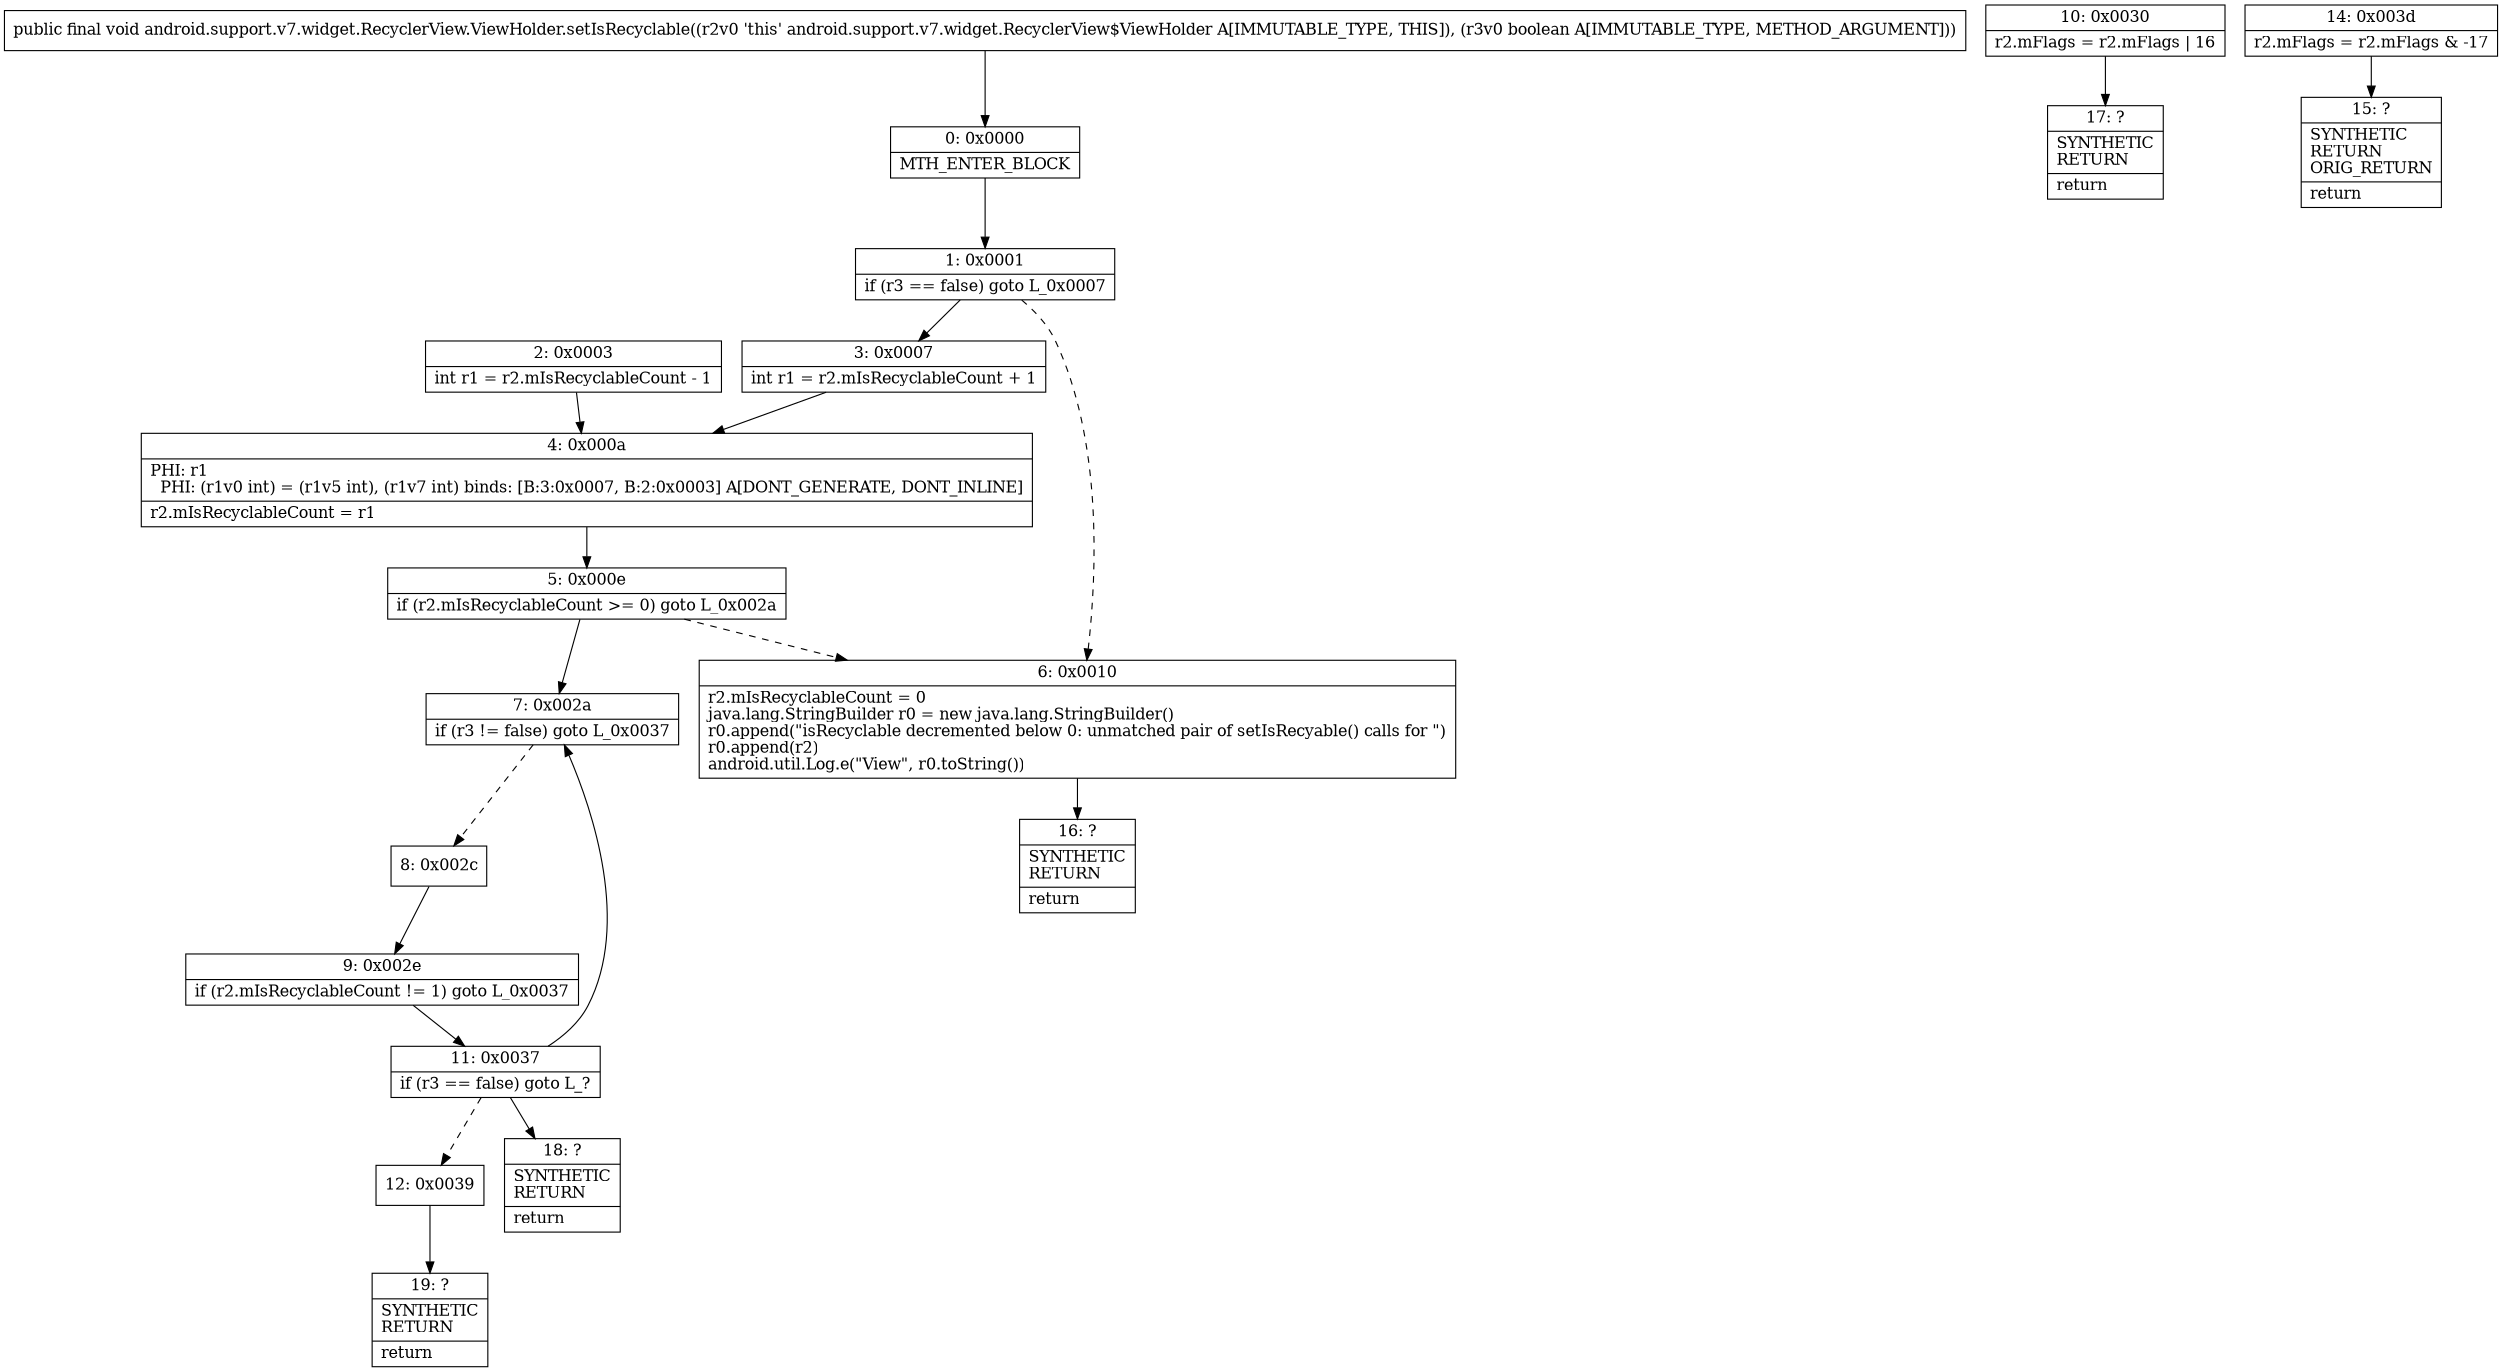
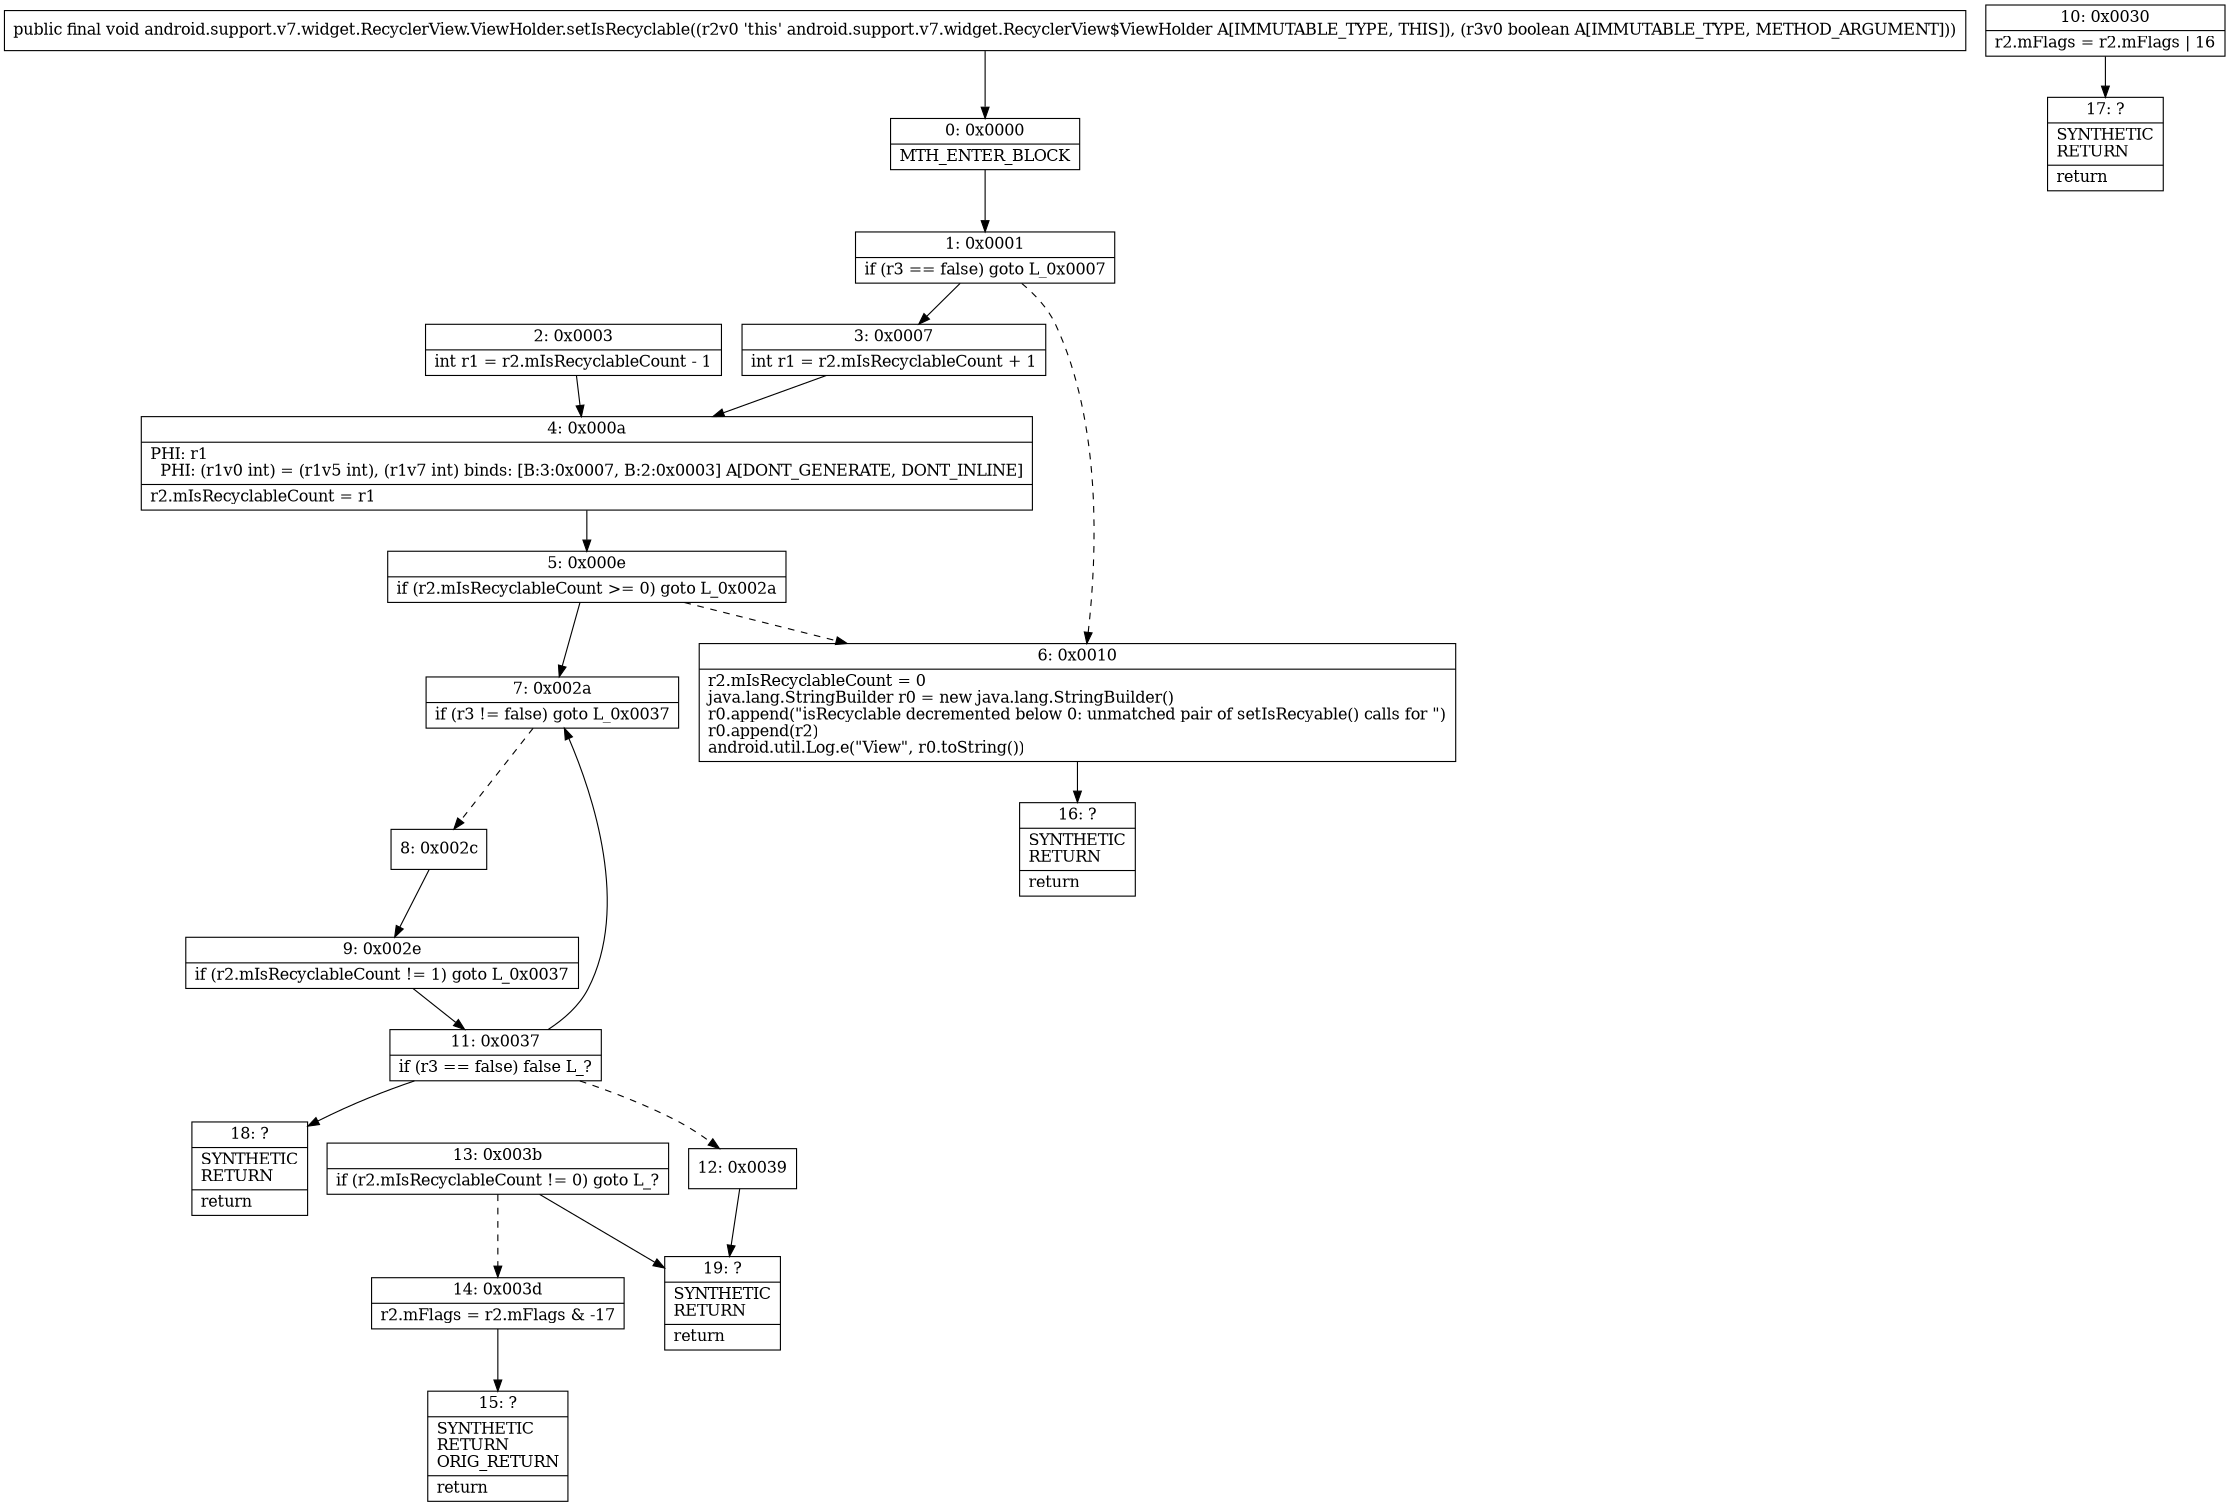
node "11: 0x0037": text "if (r3 == false) goto L_?" -> "if (r3 == false) false L_?"
node "13: 0x003b": added
